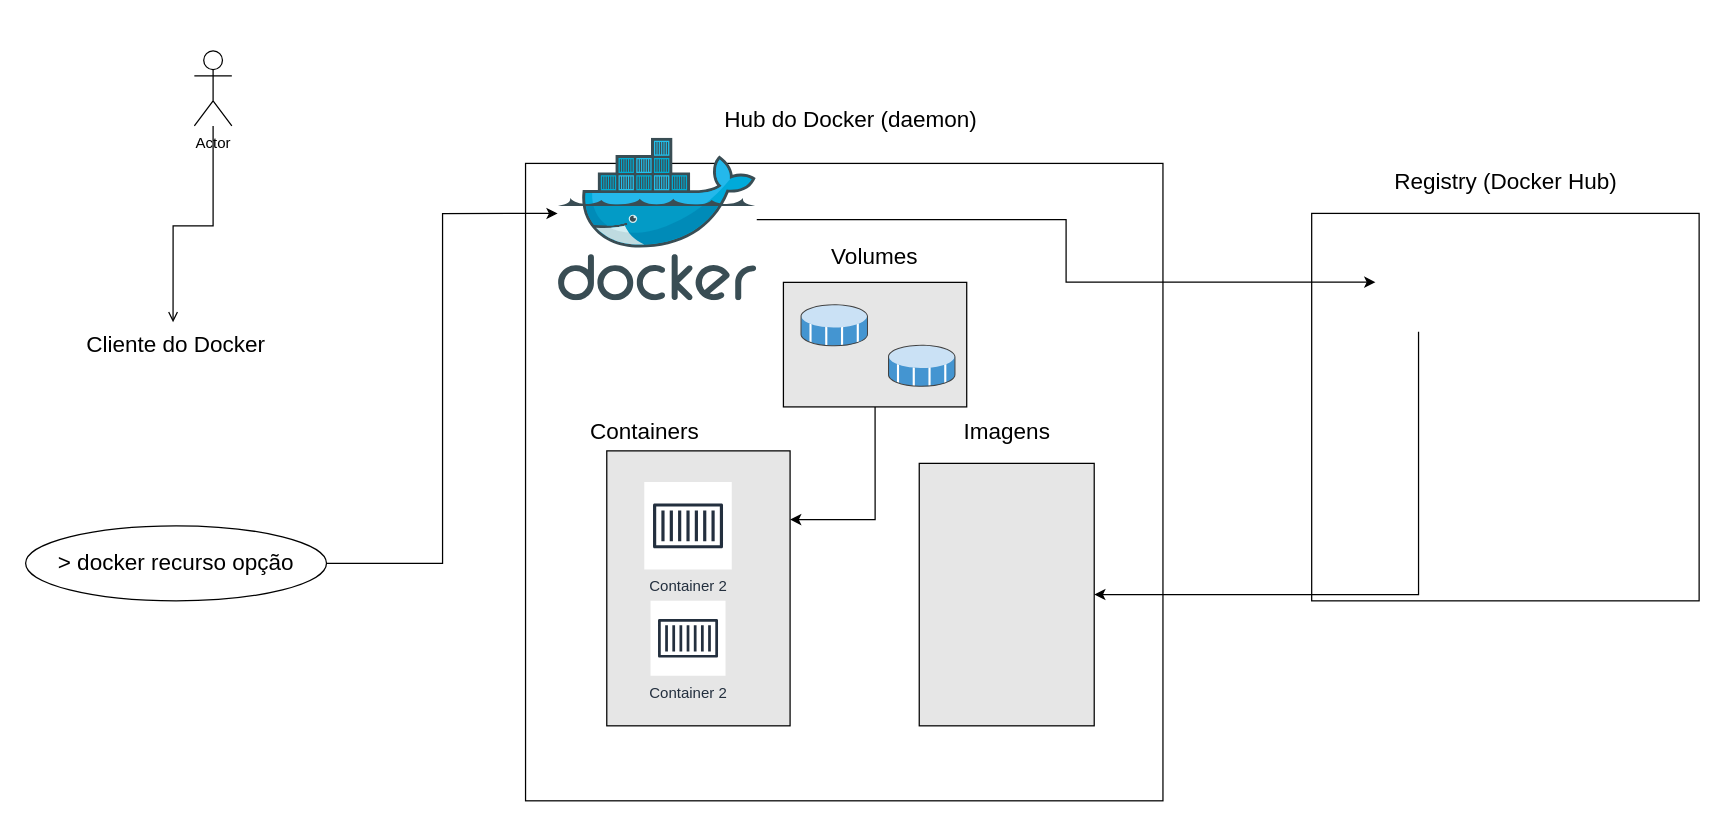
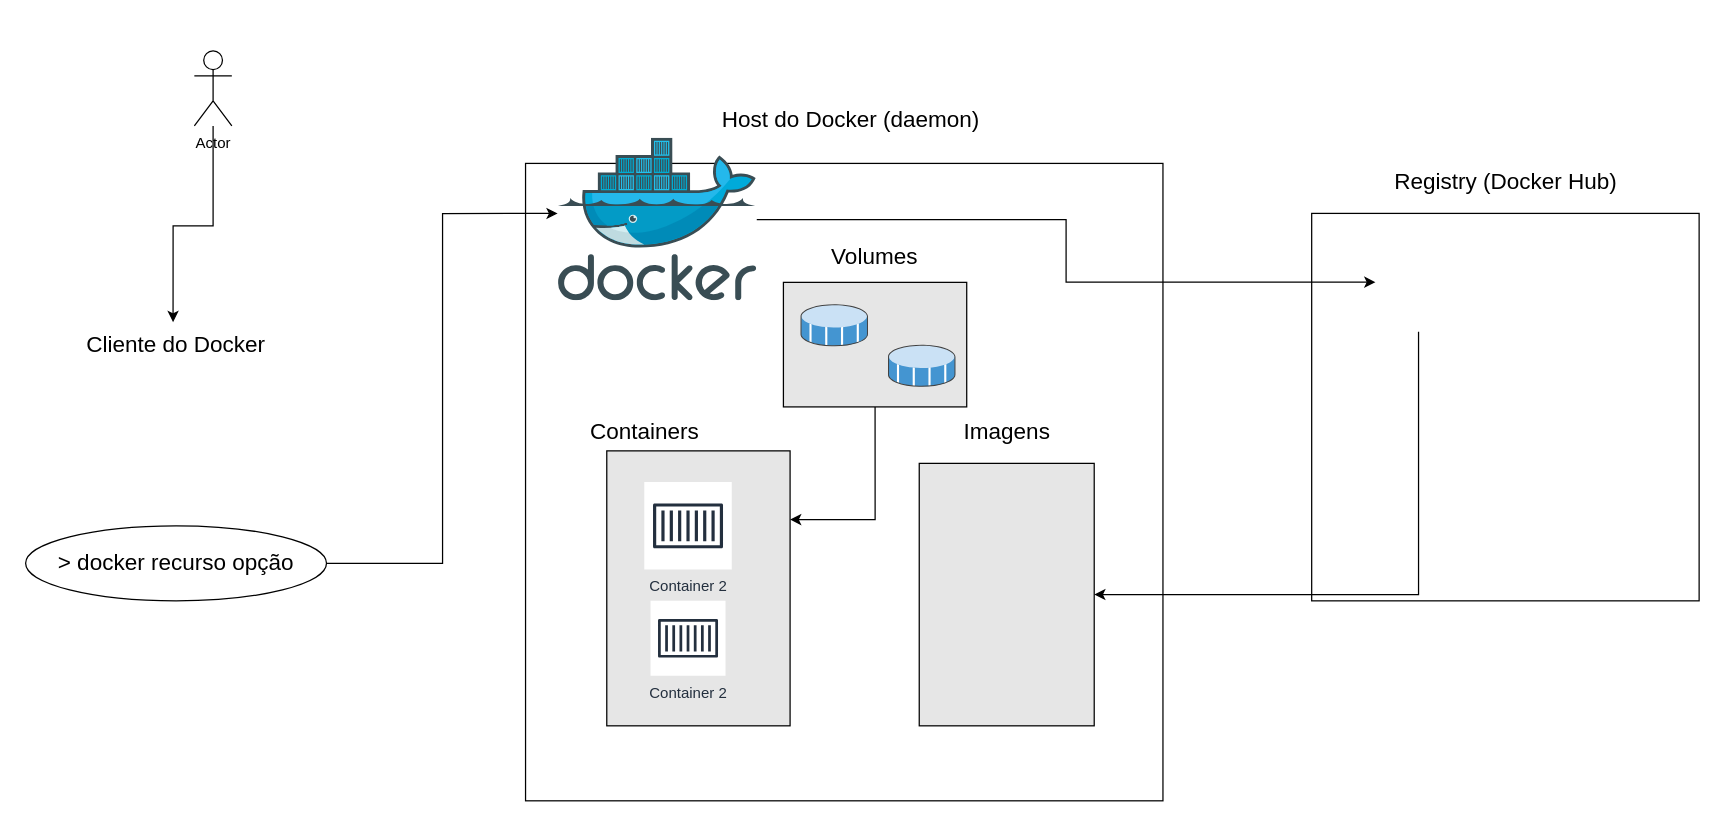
node "Hub do Docker (daemon)": label "Hub do Docker (daemon)" -> "Host do Docker (daemon)"
edge "Actor" -> "Cliente do Docker": arrowhead open -> classic
